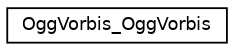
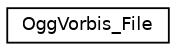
node "OggVorbis_OggVorbis": label "OggVorbis_OggVorbis" -> "OggVorbis_File"
